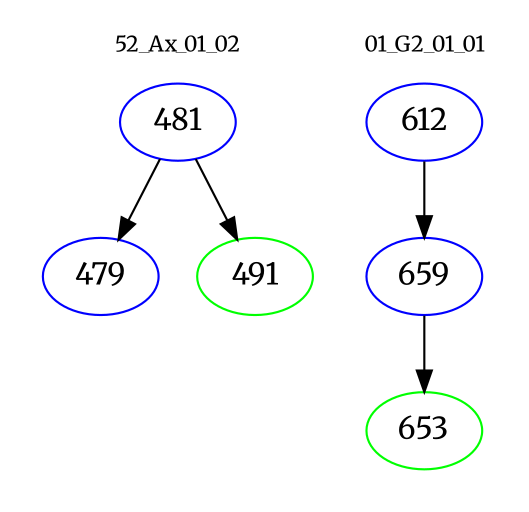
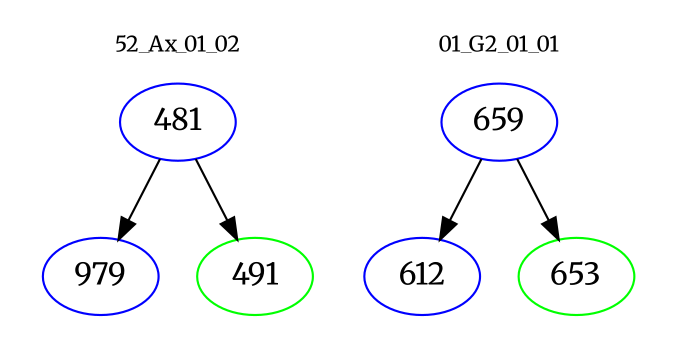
edge "612" -> "659": reversed
node "479": label "479" -> "979"
